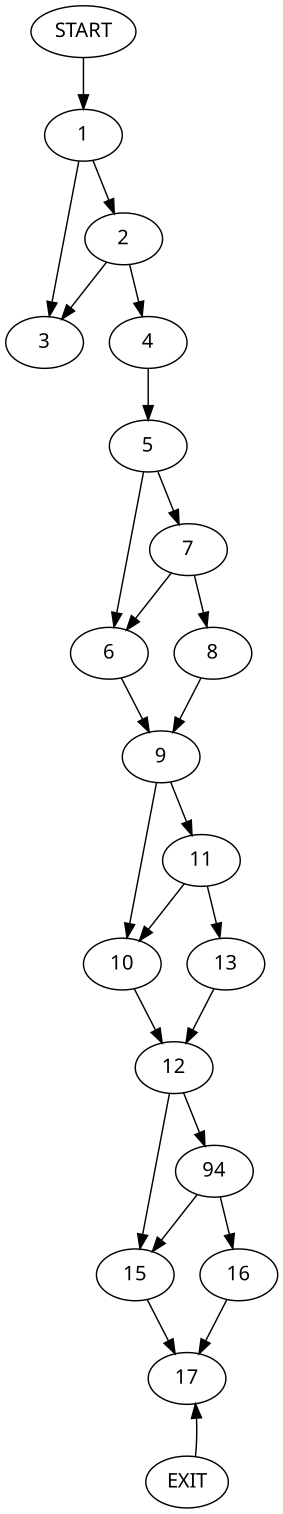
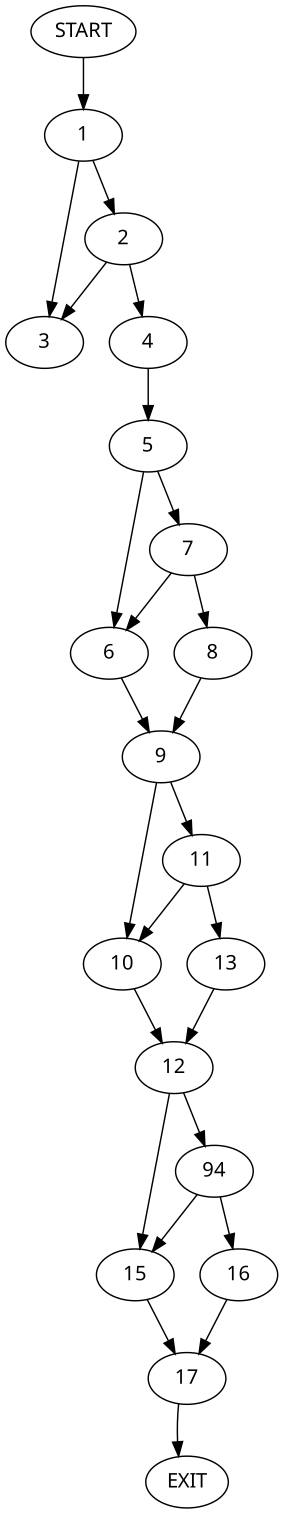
edge "EXIT" -> "17": reversed
